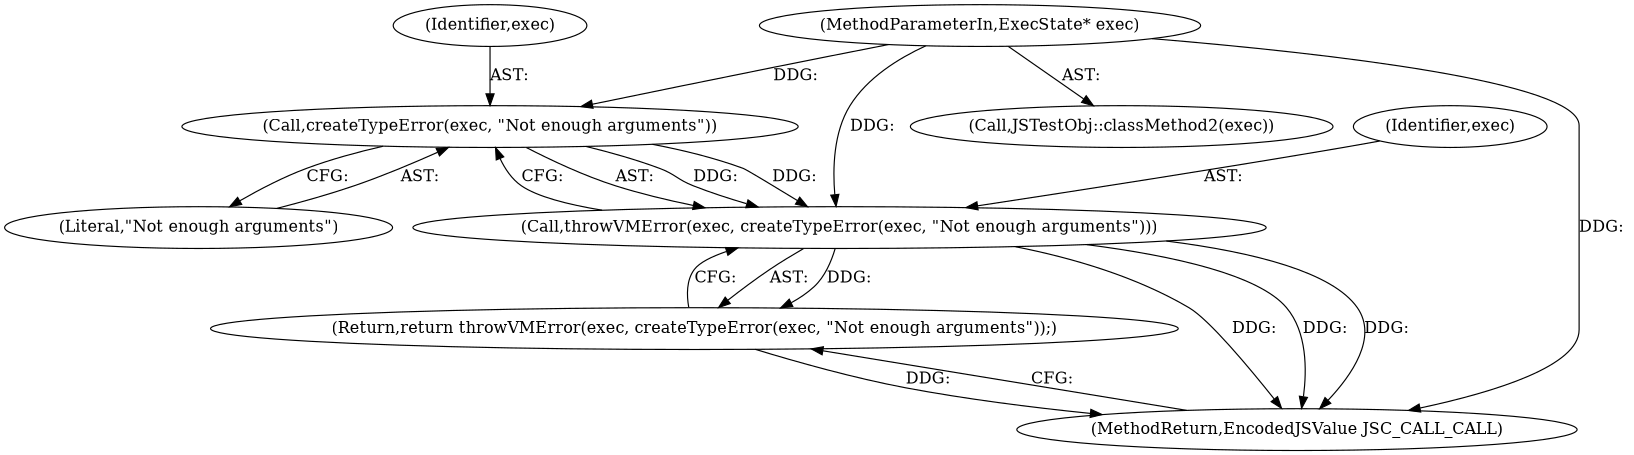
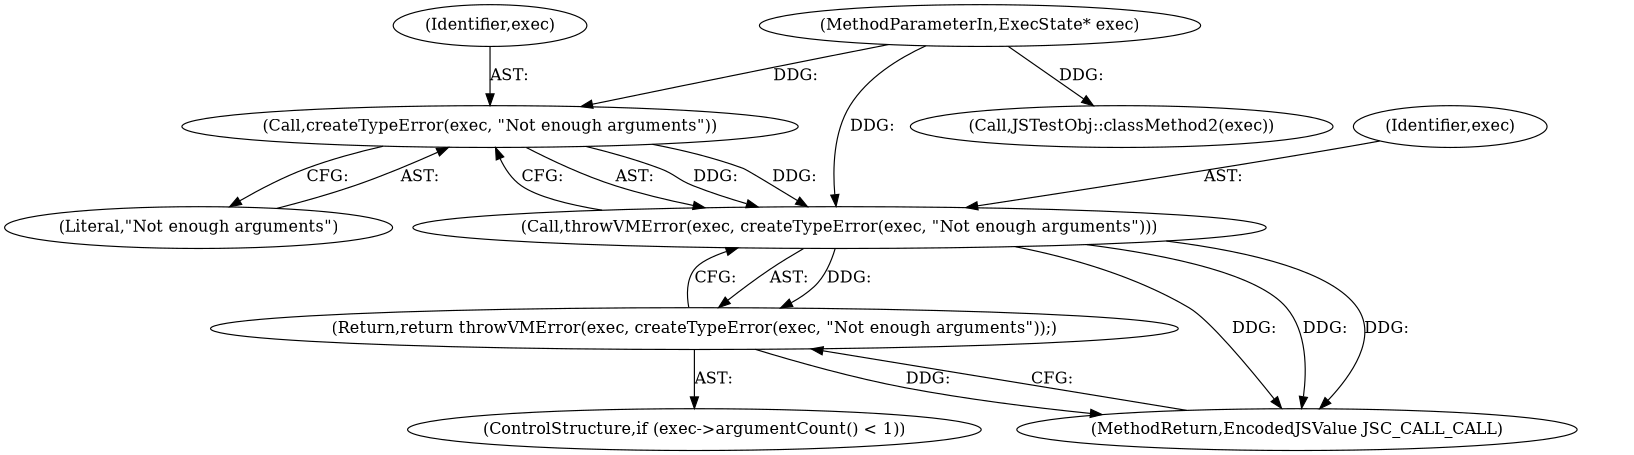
edge "(MethodParameterIn,ExecState* exec)" -> "(Call,JSTestObj::classMethod2(exec))": label "AST: " -> "DDG: "
edge "(MethodParameterIn,ExecState* exec)" -> "(MethodReturn,EncodedJSValue JSC_CALL_CALL)": removed, label "DDG:"
node "(ControlStructure,if (exec->argumentCount() < 1))": added
